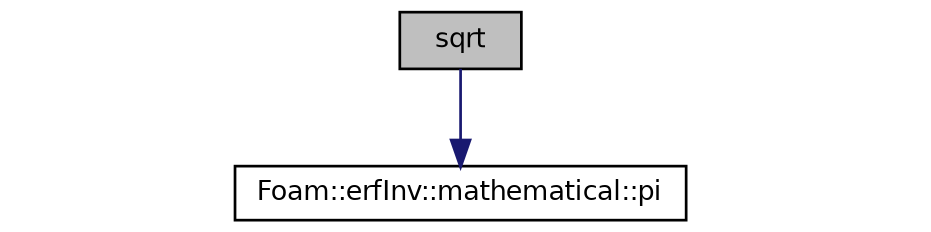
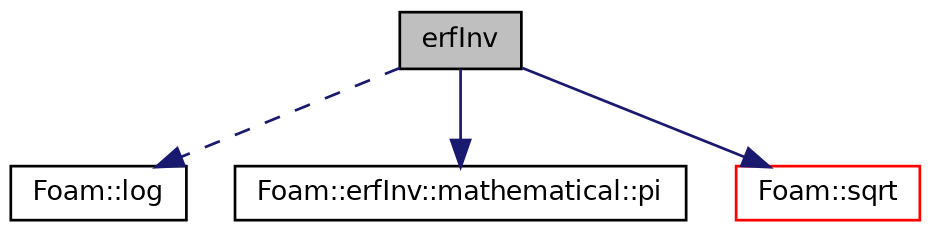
node "sqrt": label "sqrt" -> "erfInv"
node "Foam::log": added
node "Foam::sqrt": added
